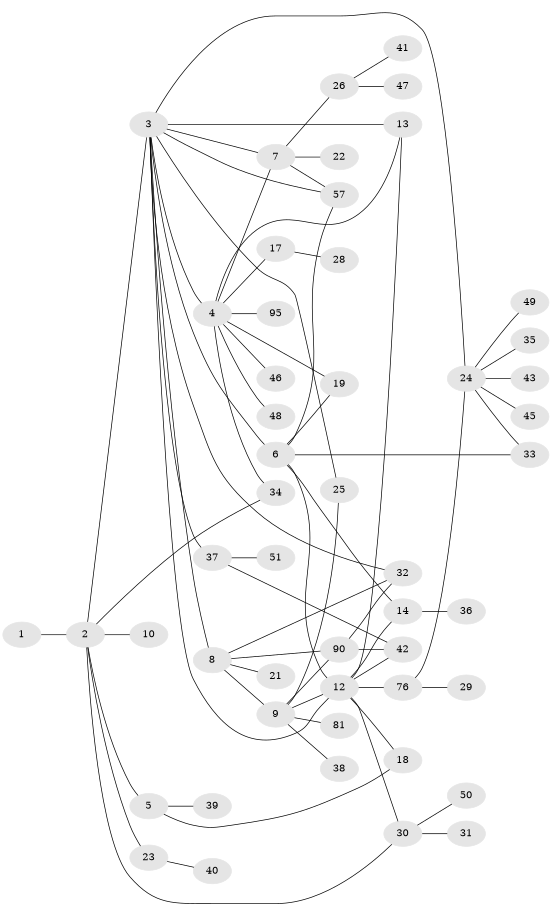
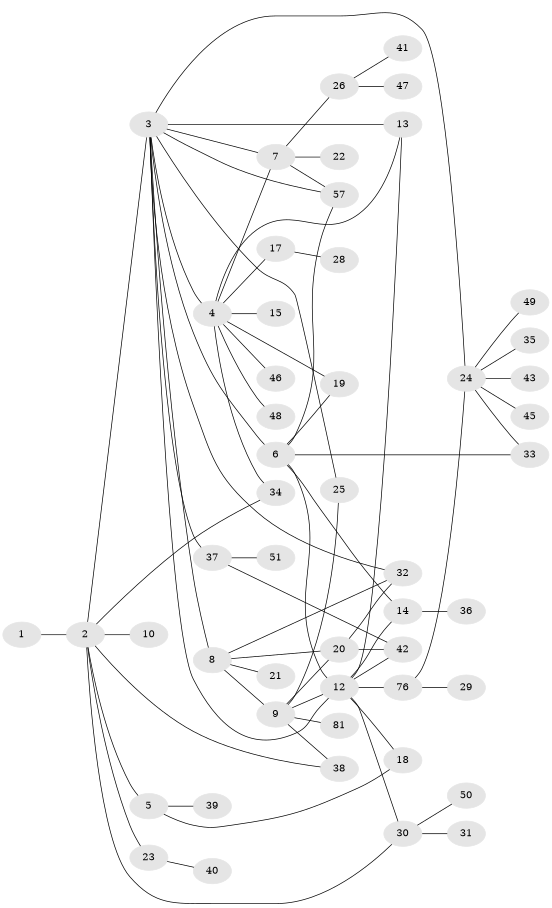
node "95": label "95" -> "15"
node "90": label "90" -> "20"
edge "2" -- "38": added
